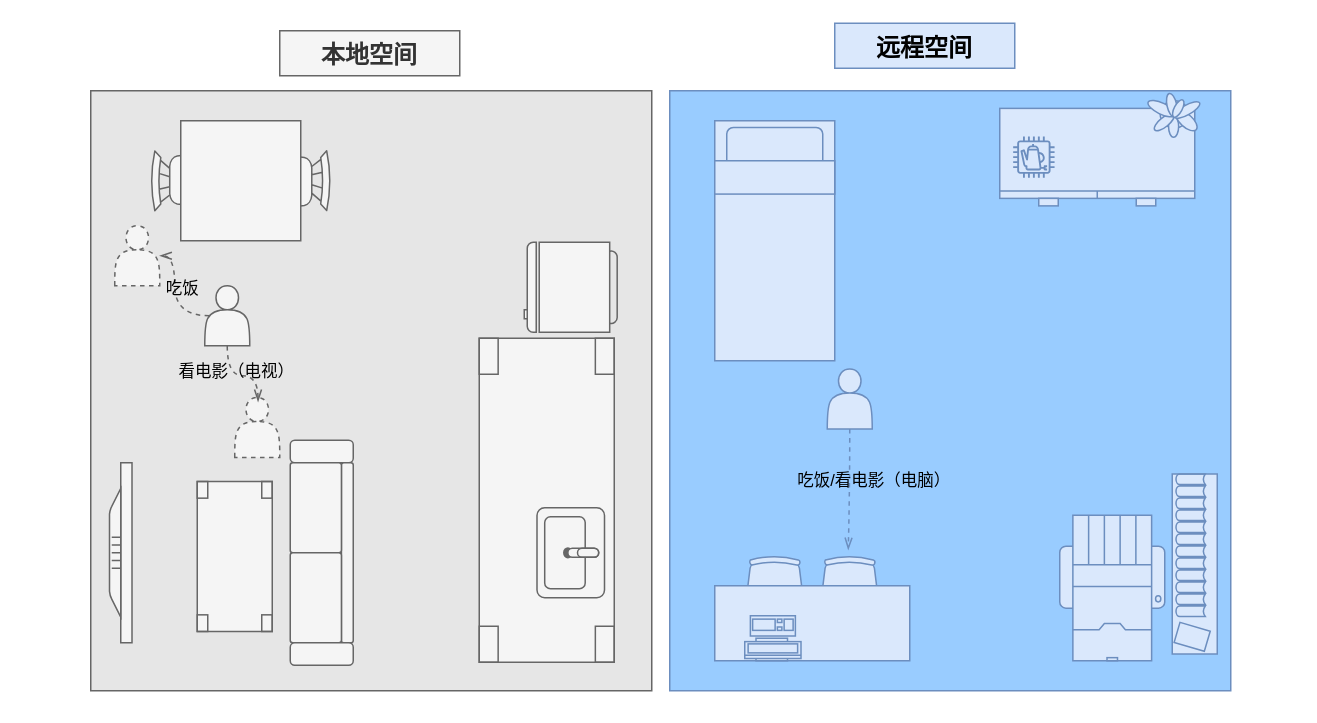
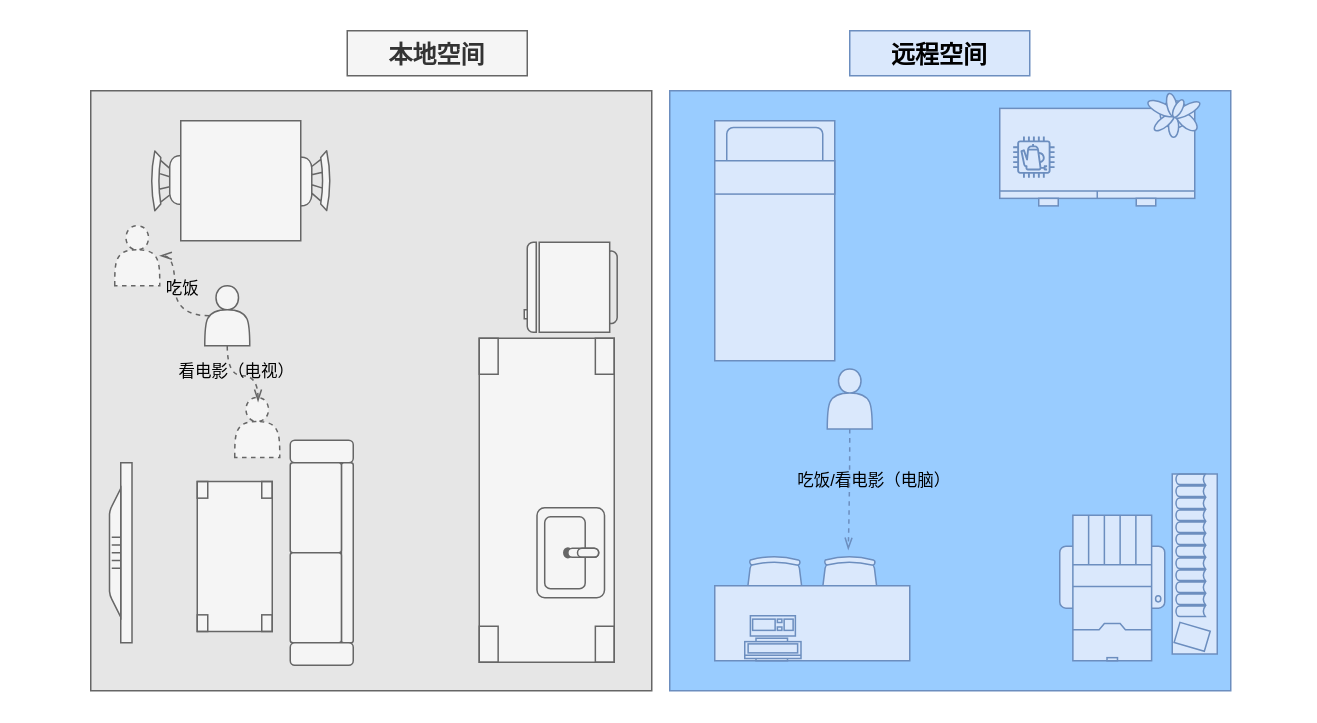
node "远程空间": moved (925, 46) -> (940, 53)
node "本地空间": moved (370, 53) -> (437, 53)
